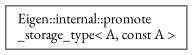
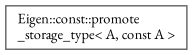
node "Eigen::internal::promote _storage_type< A, const A >": label "Eigen::internal::promote _storage_type< A, const A >" -> "Eigen::const::promote _storage_type< A, const A >"
